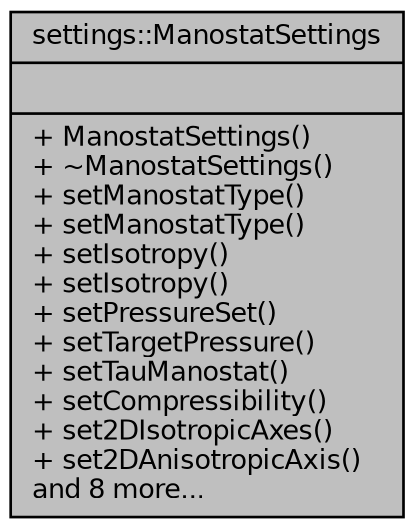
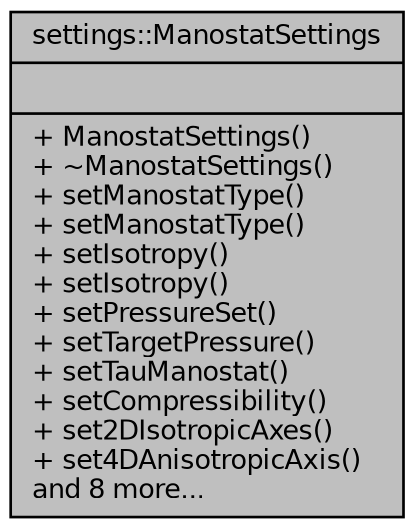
node "settings::ManostatSettings": text "+ set2DAnisotropicAxis()" -> "+ set4DAnisotropicAxis()"
